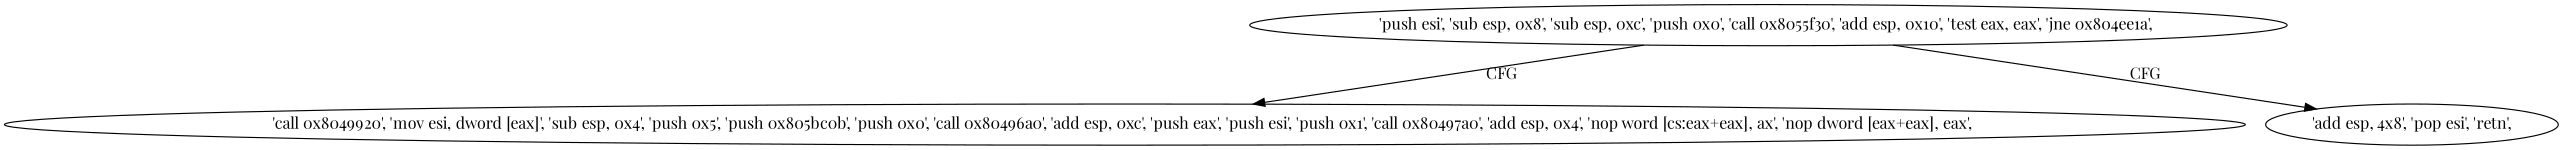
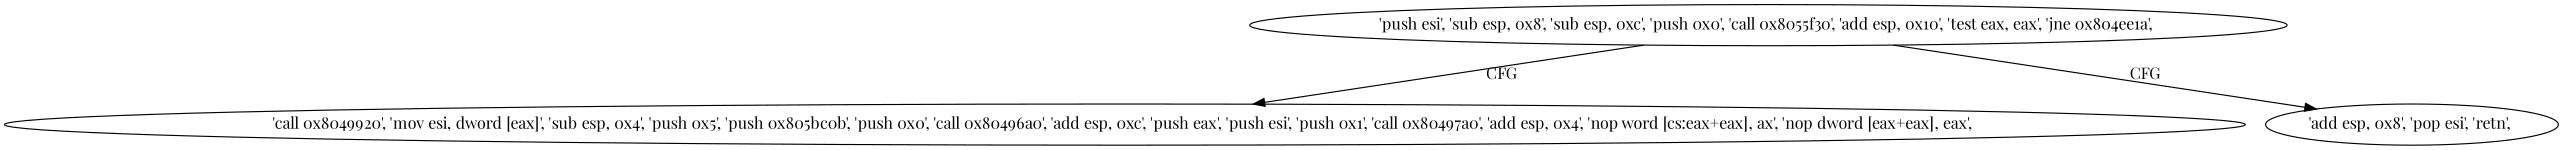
node "'add esp, 4x8', 'pop esi', 'retn',": label "'add esp, 4x8', 'pop esi', 'retn'," -> "'add esp, 0x8', 'pop esi', 'retn',"
